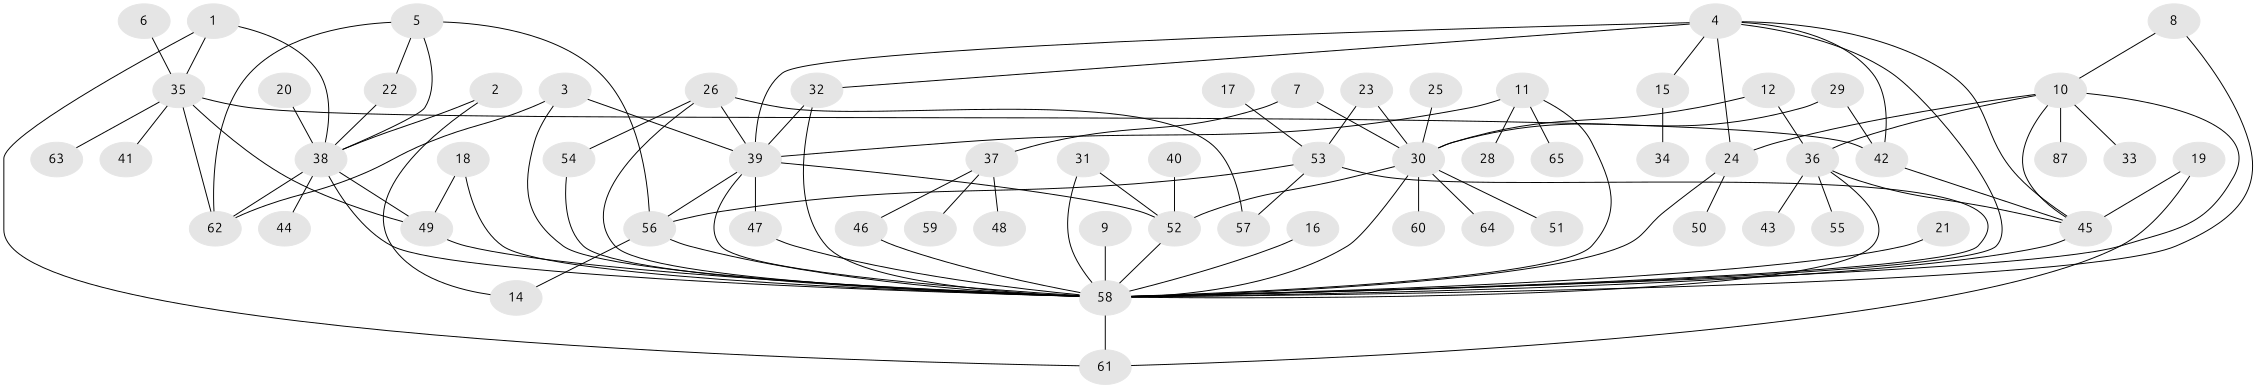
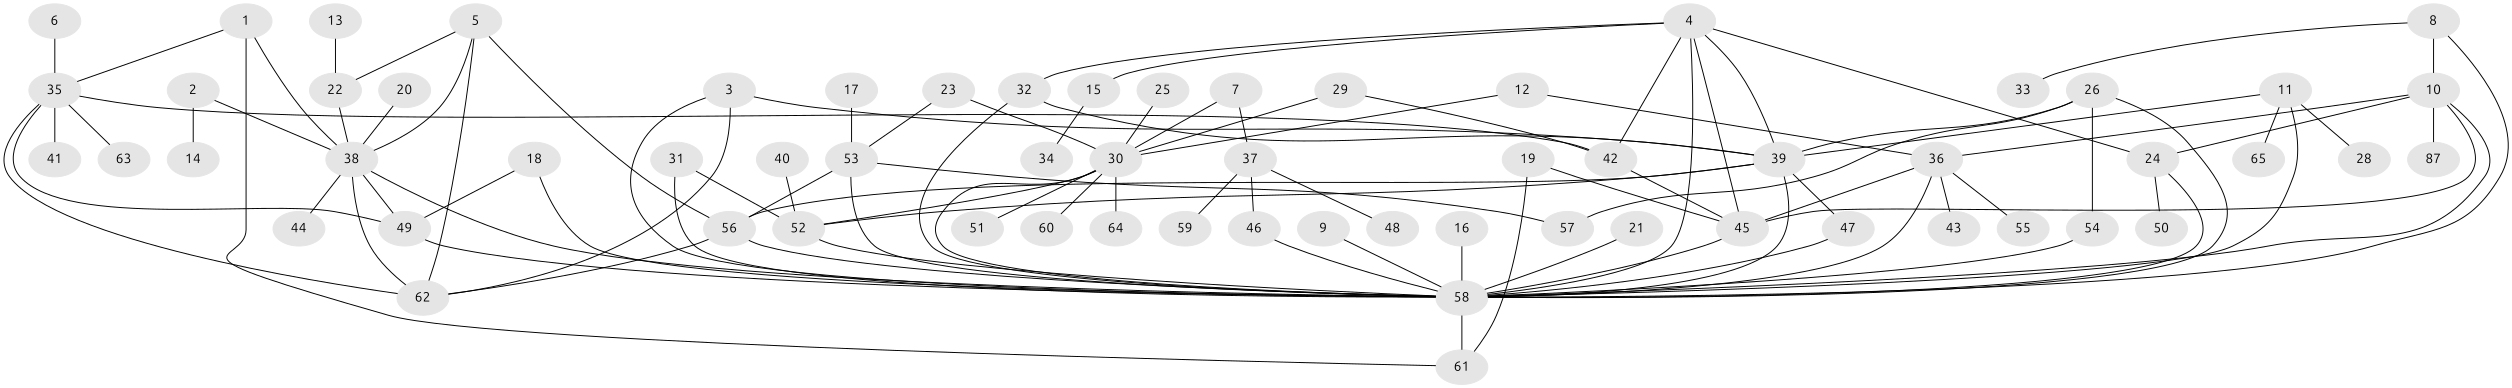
node "13": added
edge "10" -- "33": now "8" -- "33"
edge "56" -- "14": now "56" -- "62"
